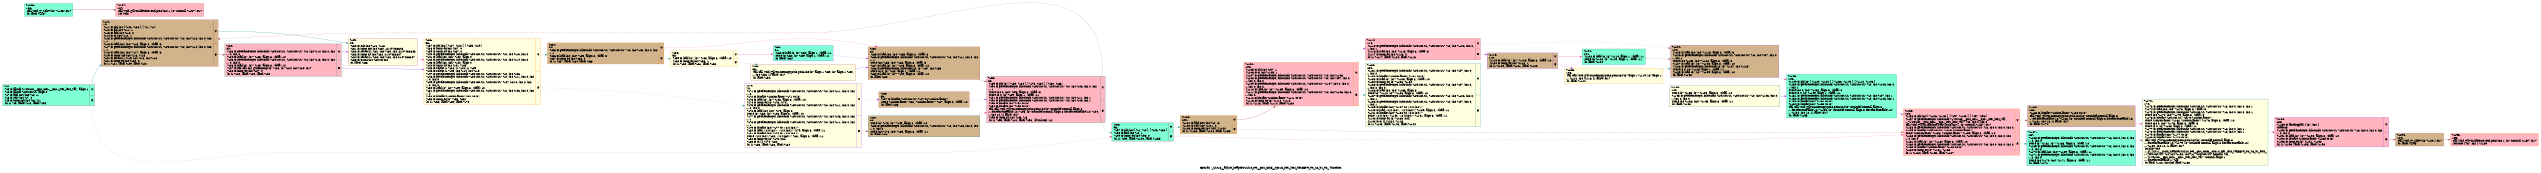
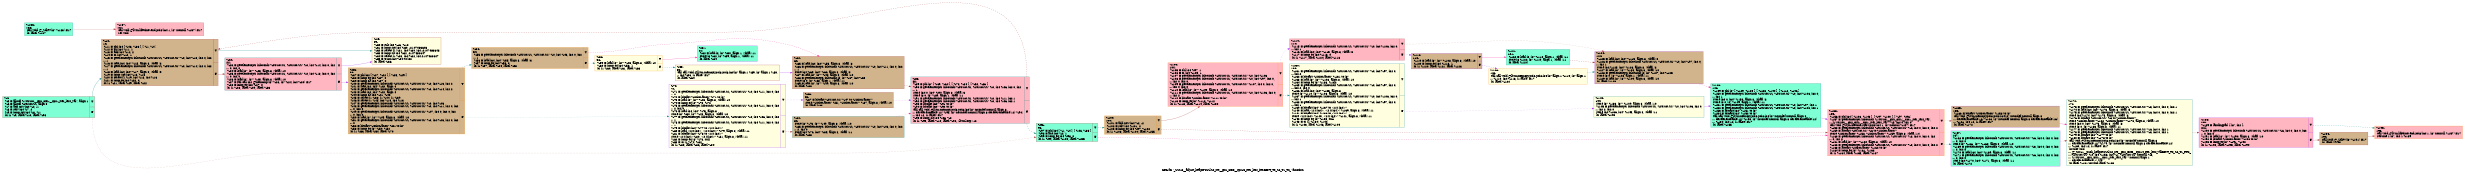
edge "%61:" -> "%64:": removed
edge "%29:" -> "%36:": removed
node "%36:": fillcolor lightyellow -> tan
edge "%130:" -> "%144:": added
edge "%188:" -> "%195:": added
node "%188:": text "cleanup" -> "null"
